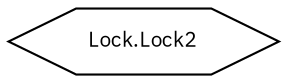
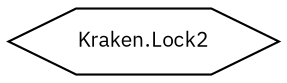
node "Lock.Lock2": label "Lock.Lock2" -> "Kraken.Lock2"
